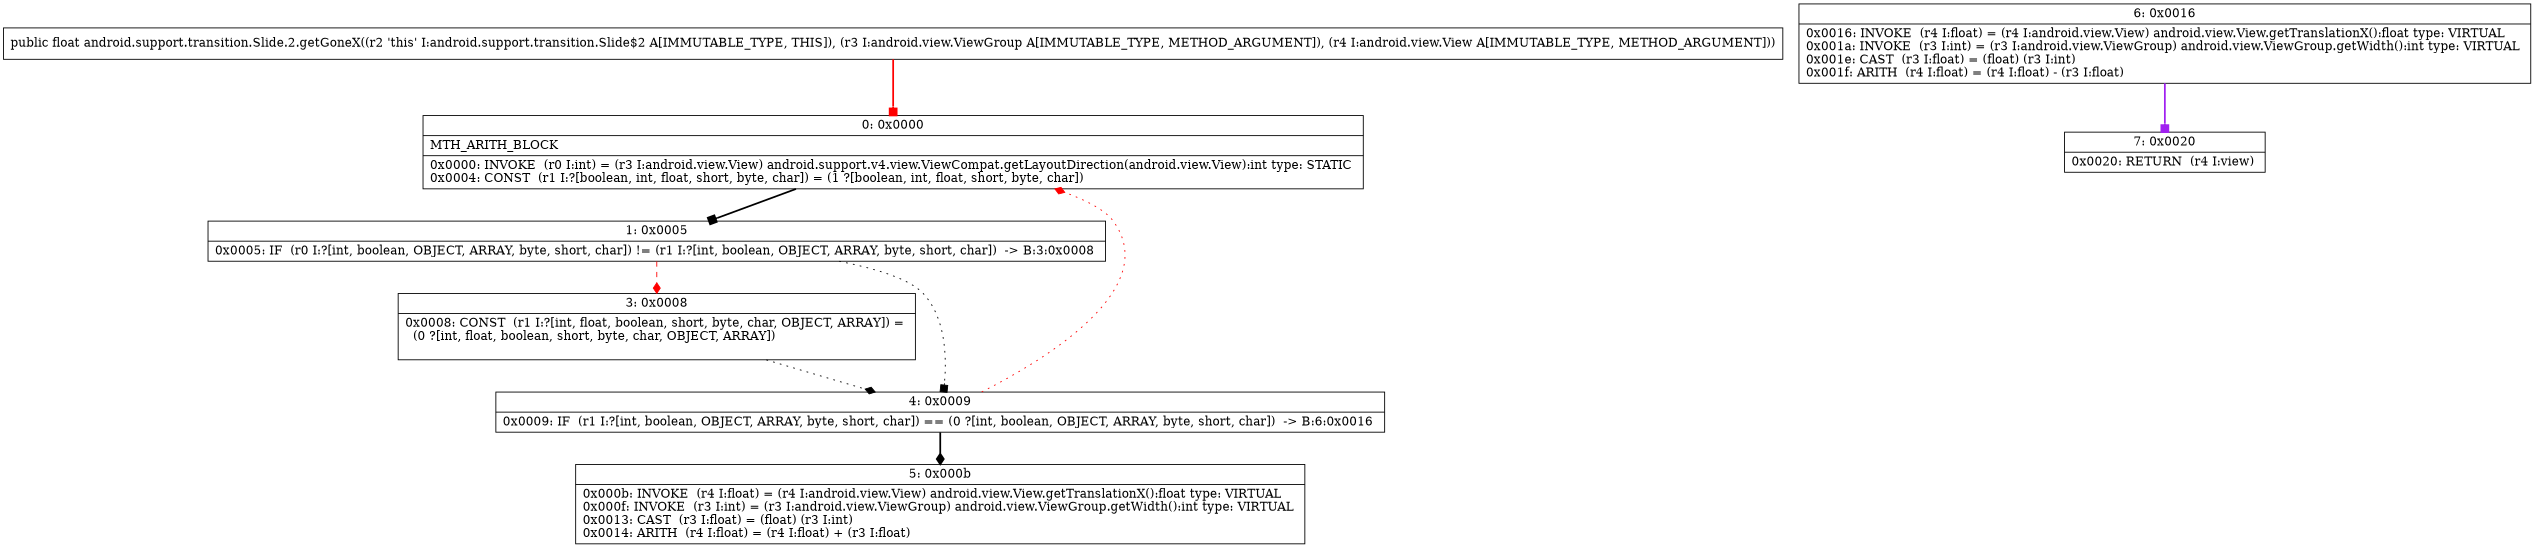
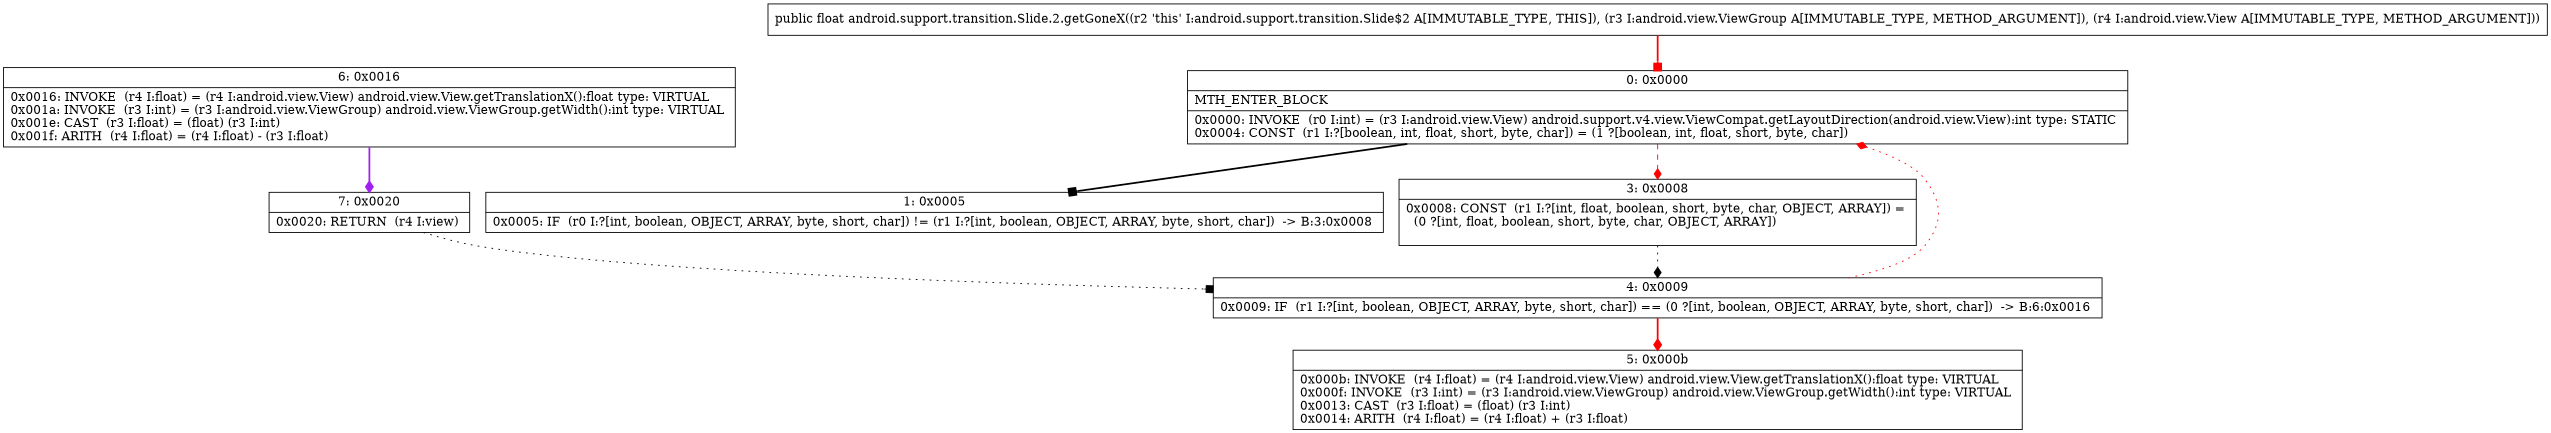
edge "6: 0x0016" -> "7: 0x0020": arrowhead box -> diamond
node "0: 0x0000": text "MTH_ARITH_BLOCK" -> "MTH_ENTER_BLOCK"
edge "1: 0x0005" -> "3: 0x0008": now "0: 0x0000" -> "3: 0x0008"
edge "1: 0x0005" -> "4: 0x0009": now "7: 0x0020" -> "4: 0x0009"
edge "4: 0x0009" -> "5: 0x000b": color black -> red
